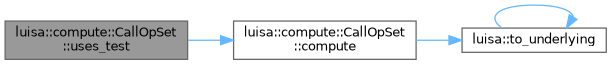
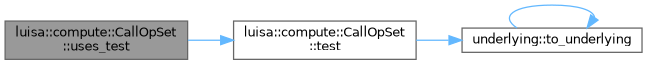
node "luisa::compute::CallOpSet ::compute": label "luisa::compute::CallOpSet ::compute" -> "luisa::compute::CallOpSet ::test"
node "luisa::to_underlying": label "luisa::to_underlying" -> "underlying::to_underlying"
